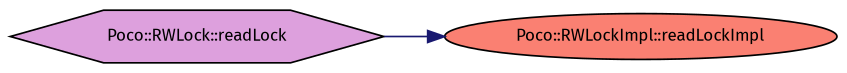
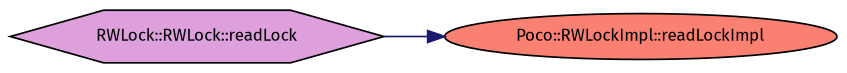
node "Poco::RWLock::readLock": label "Poco::RWLock::readLock" -> "RWLock::RWLock::readLock"
